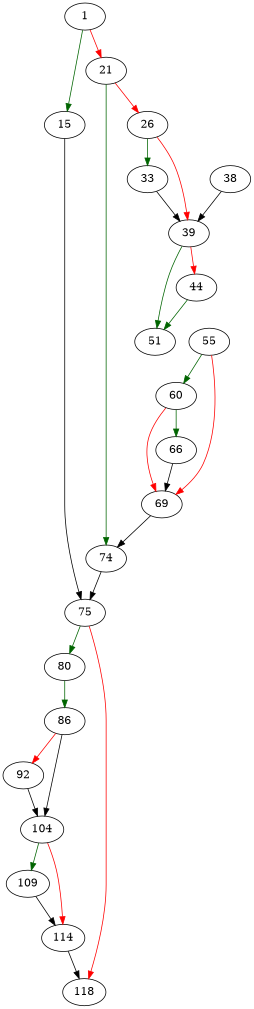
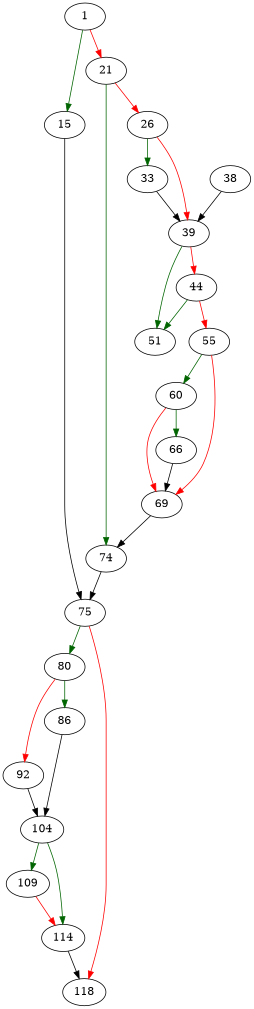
edge "44" -> "55": added
edge "86" -> "92": now "80" -> "92"
edge "104" -> "114": color red -> darkgreen
edge "109" -> "114": color black -> red
